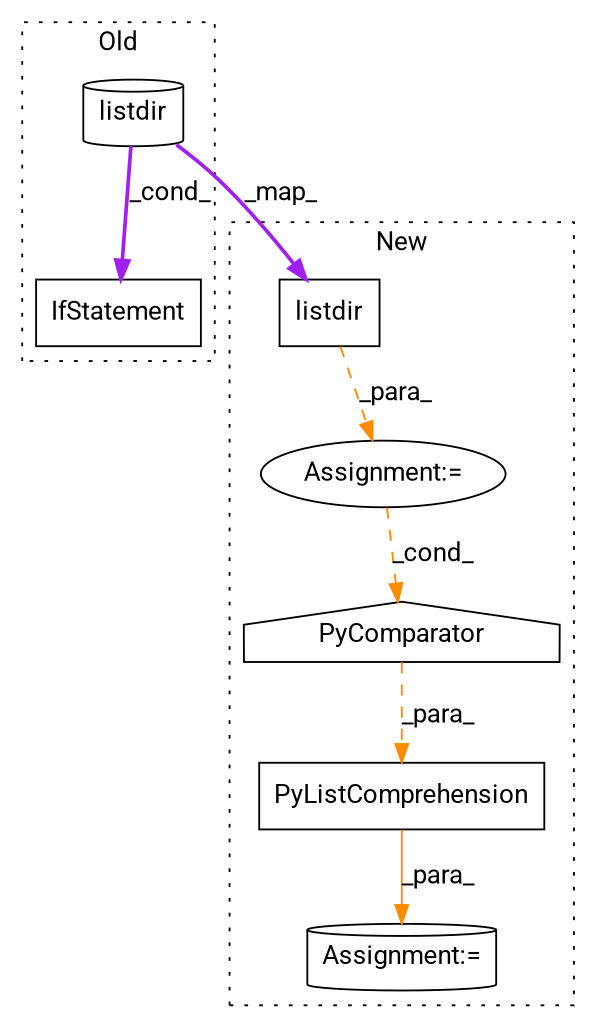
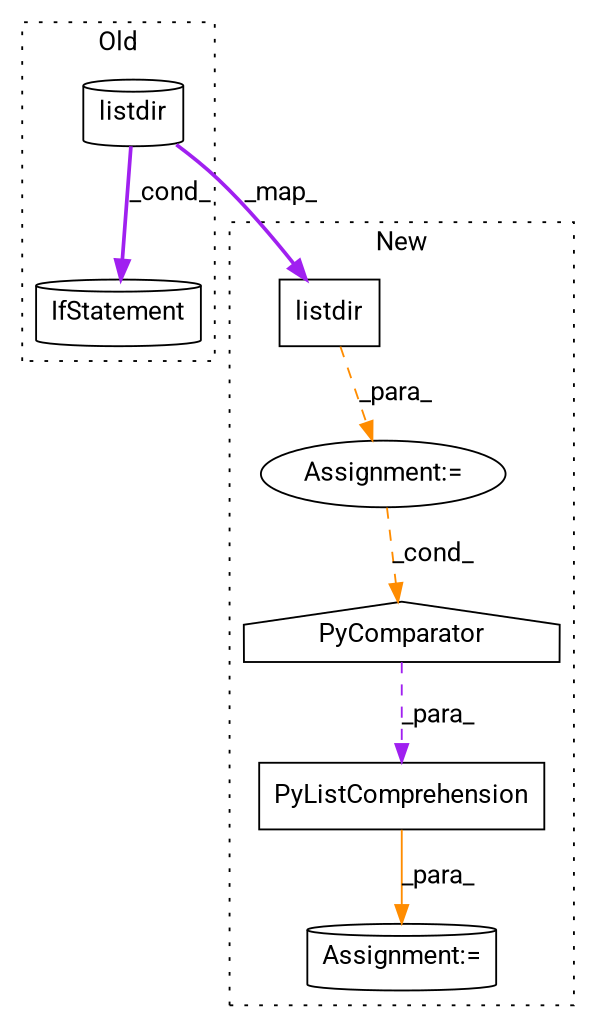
node "IfStatement": shape box -> cylinder
edge "PyComparator" -> "PyListComprehension": color darkorange -> purple
